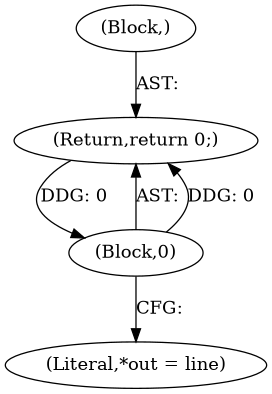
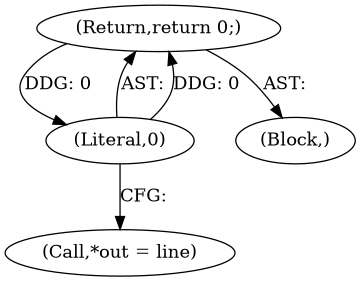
edge "(Block,)" -> "(Return,return 0;)": reversed
node "(Block,0)": label "(Block,0)" -> "(Literal,0)"
node "(Literal,*out = line)": label "(Literal,*out = line)" -> "(Call,*out = line)"
